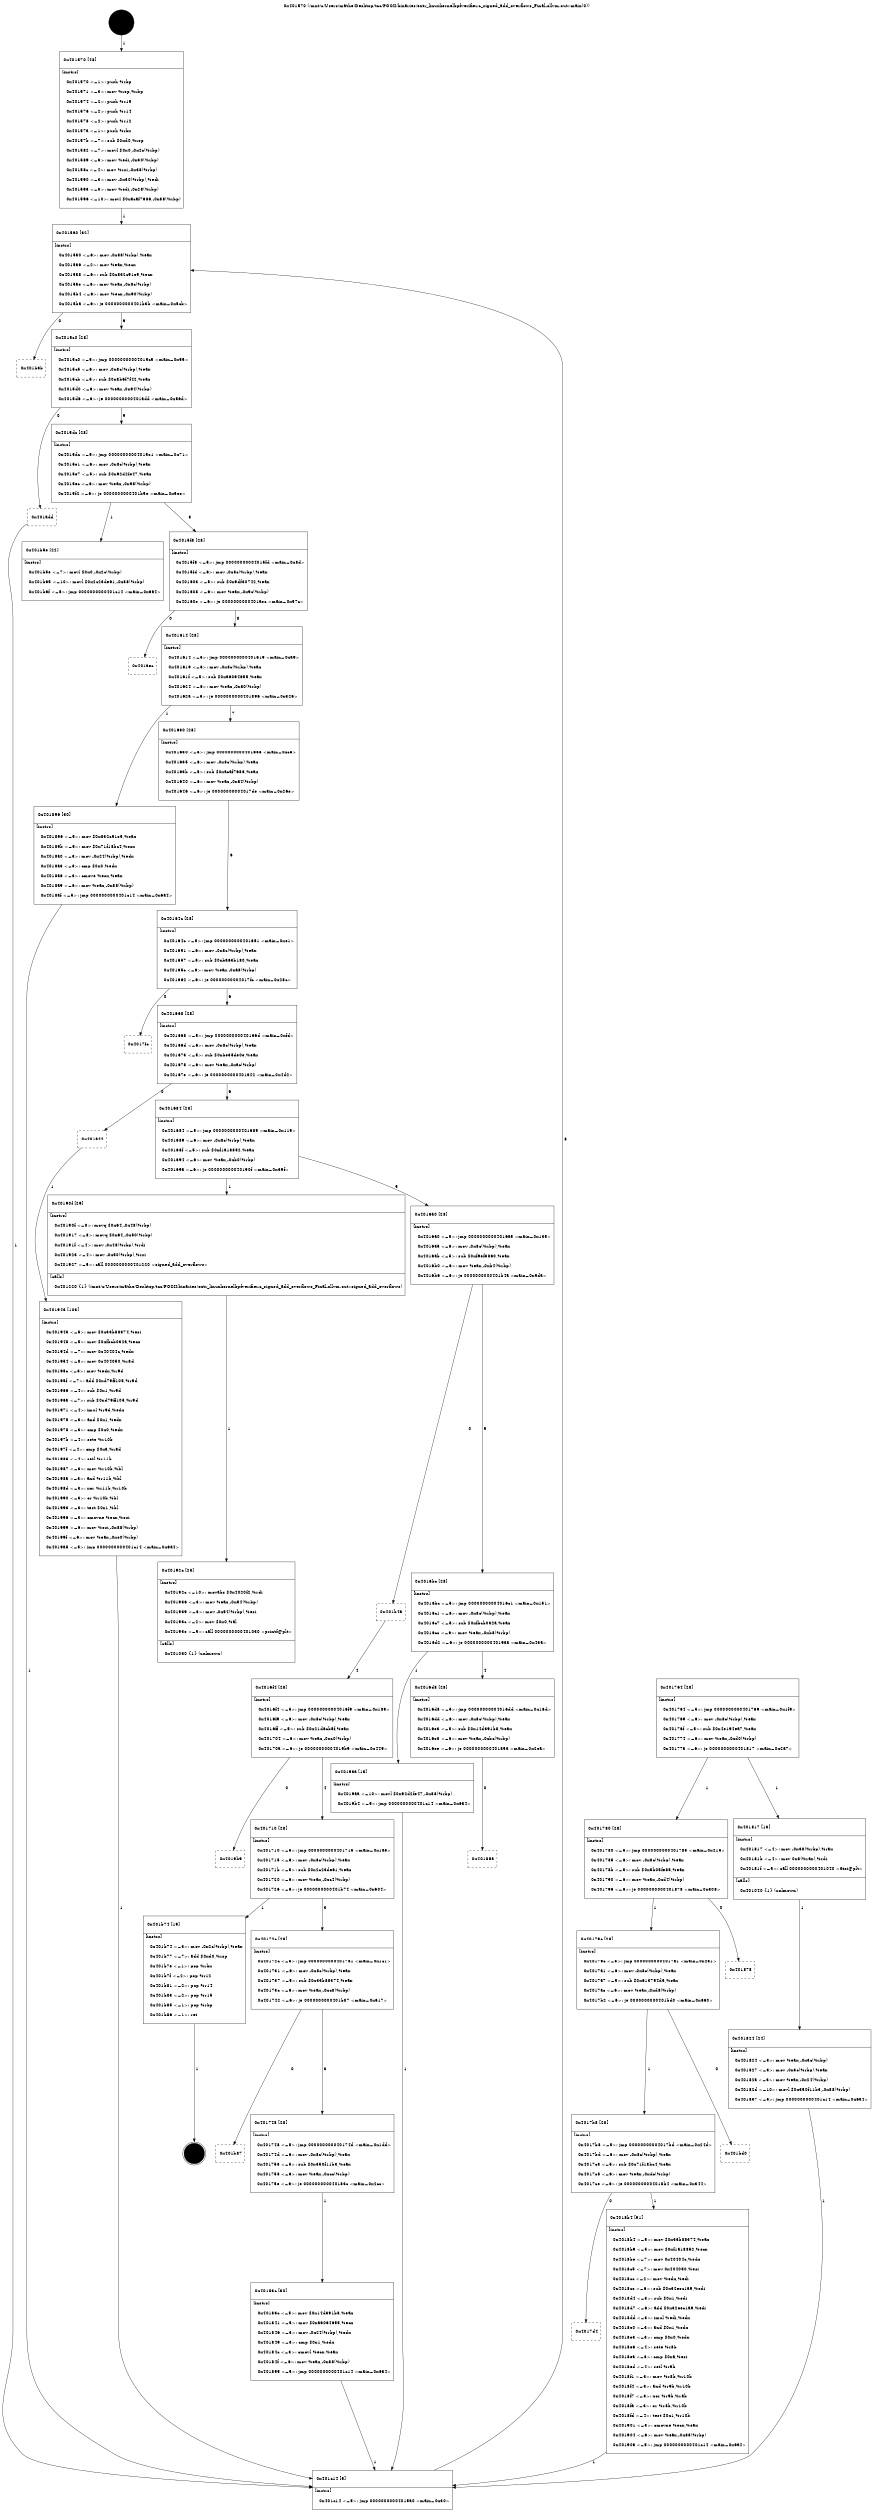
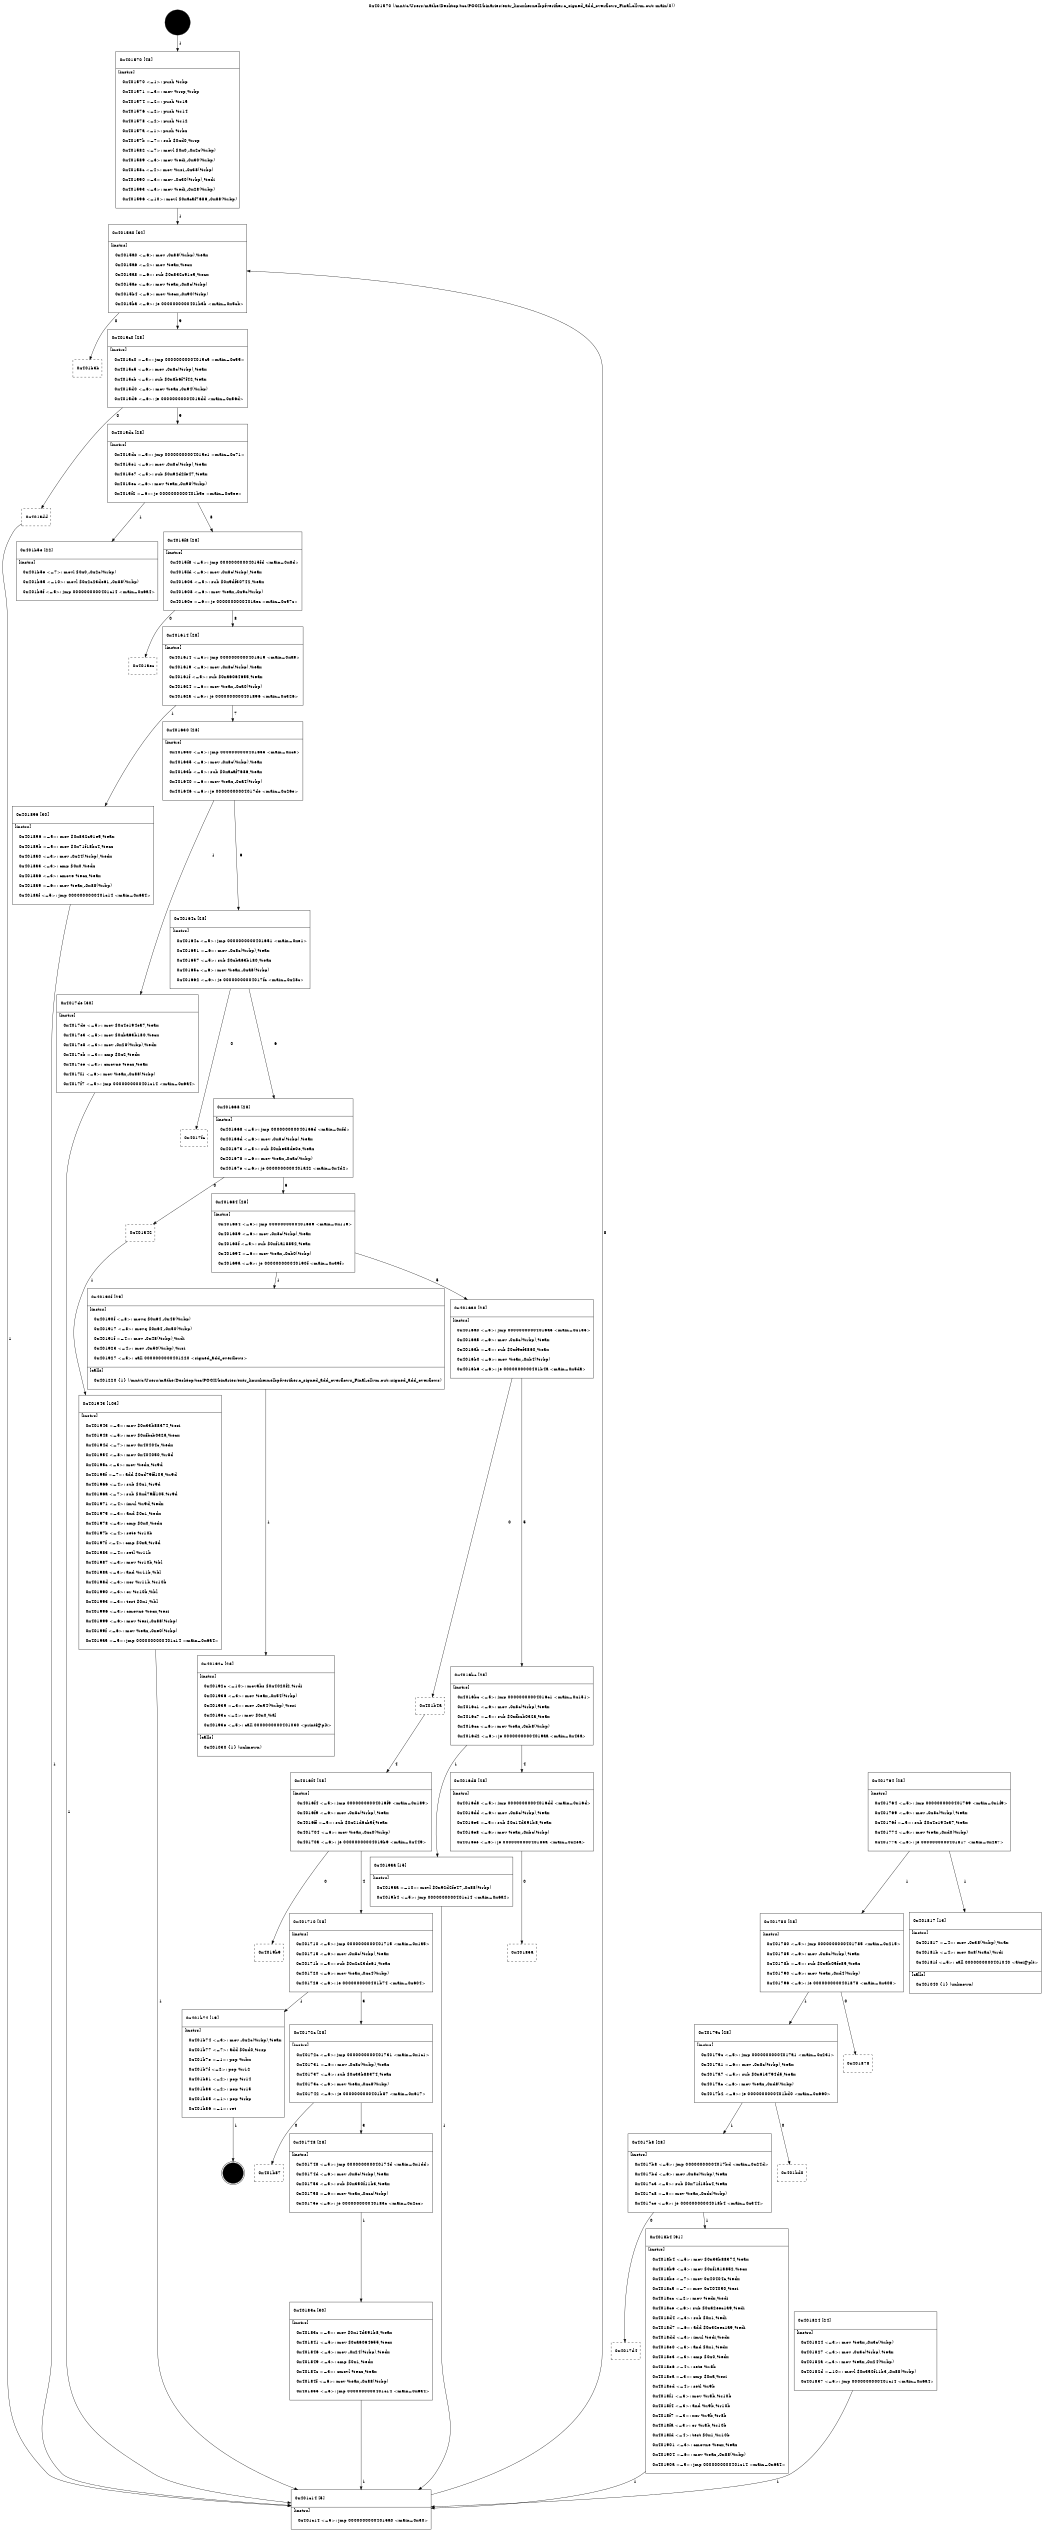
node "0x4017de [30]": added
edge "0x401817 [13]" -> "0x401824 [24]": removed, label "1"
